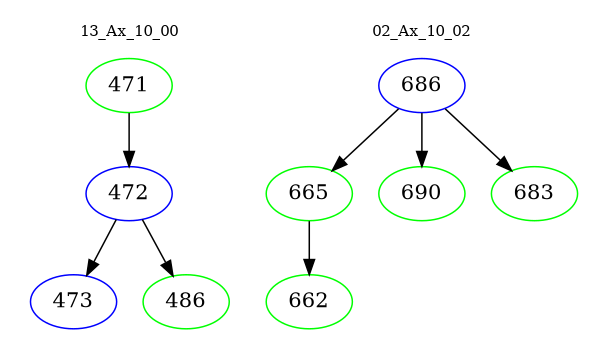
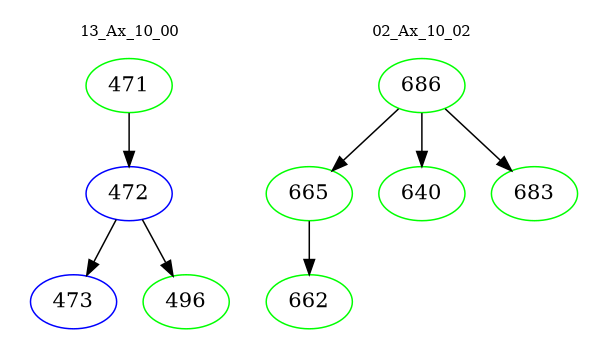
node "686": color blue -> green
node "690": label "690" -> "640"
node "486": label "486" -> "496"
